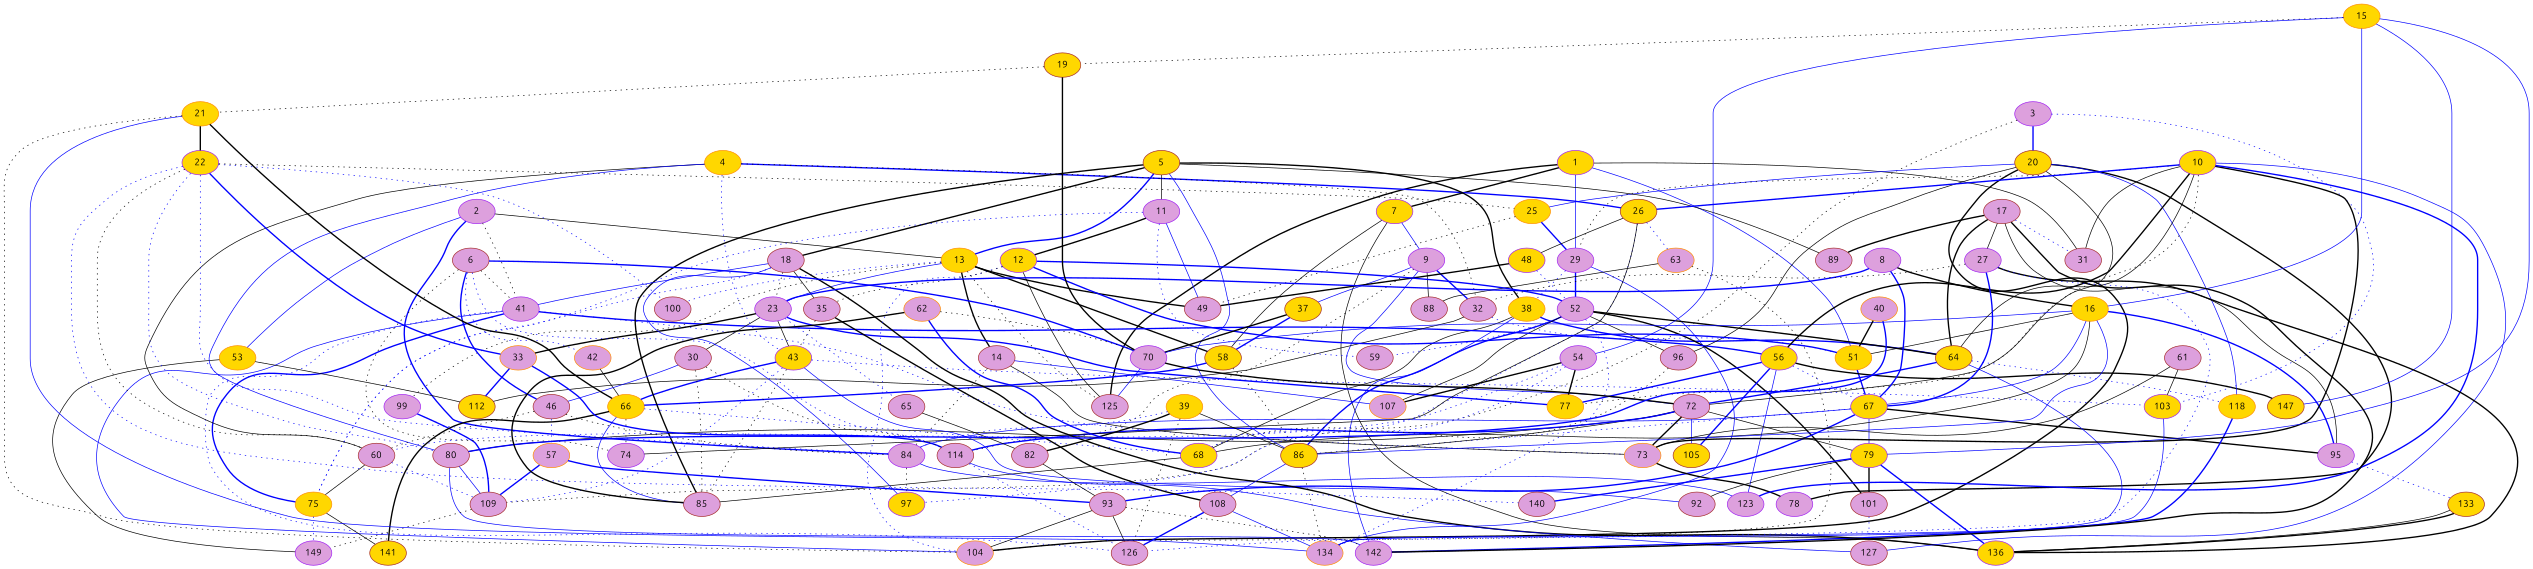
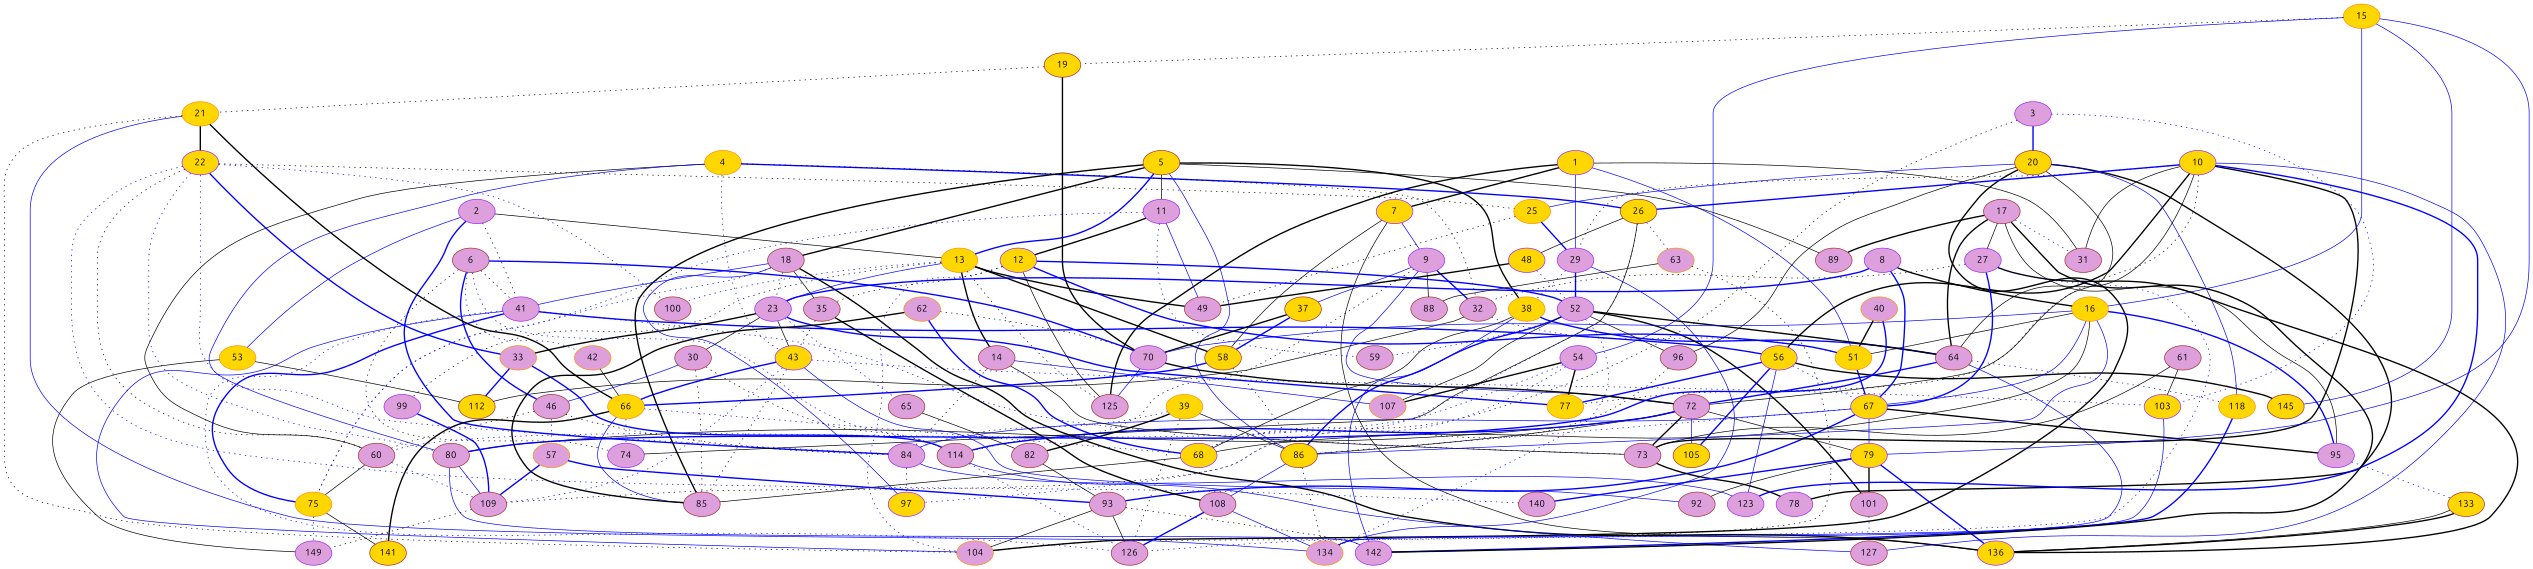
node "64": fillcolor gold -> plum
node "147": label "147" -> "145"
node "73": color darkorange -> brown
